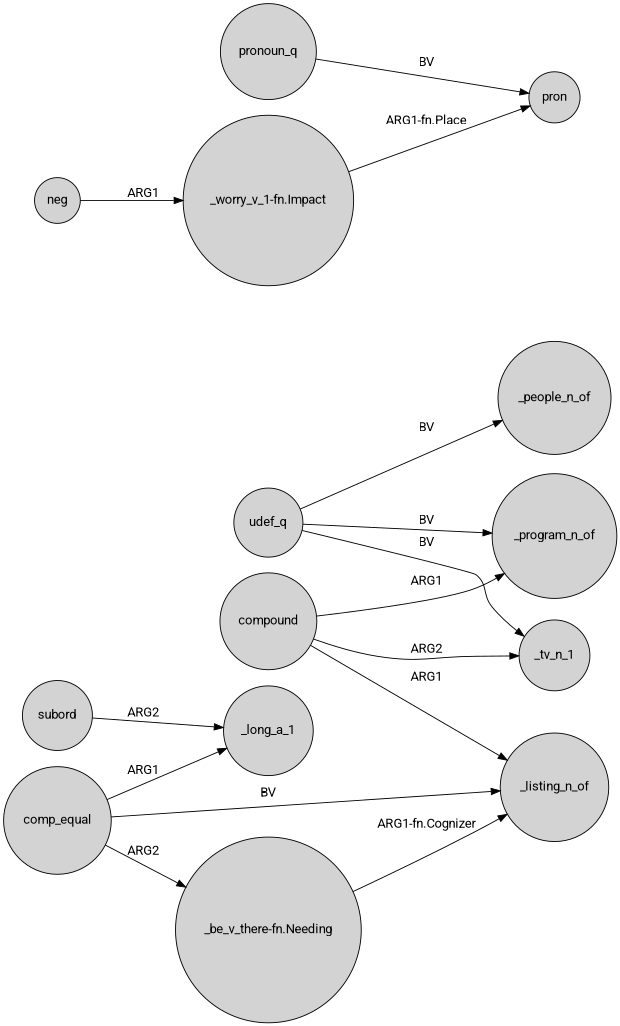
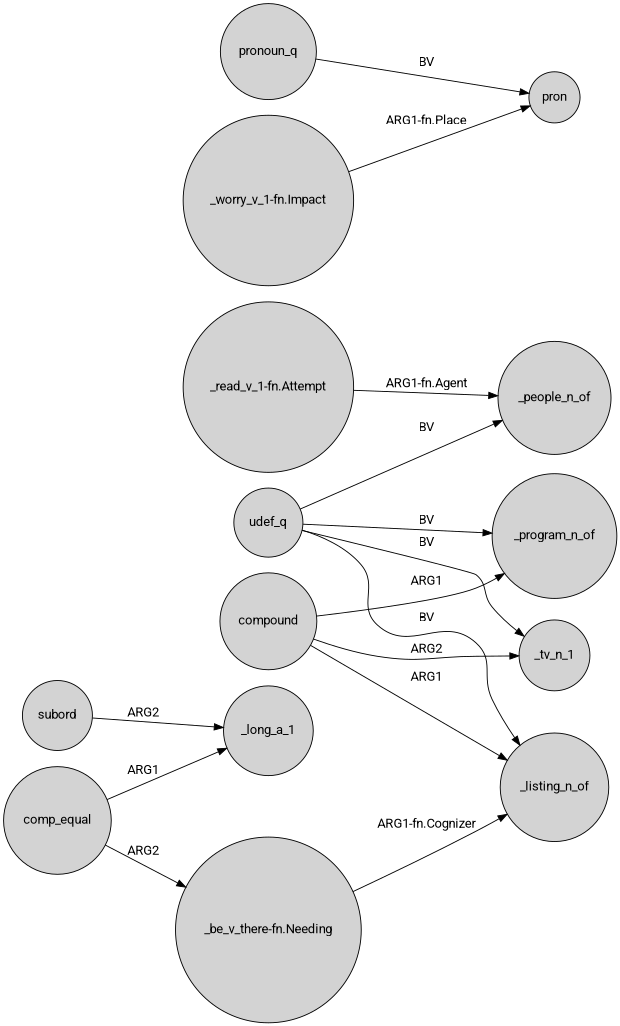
node "neg": removed
node "_read_v_1-fn.Attempt": added
edge "comp_equal" -> "_listing_n_of": now "udef_q" -> "_listing_n_of"
